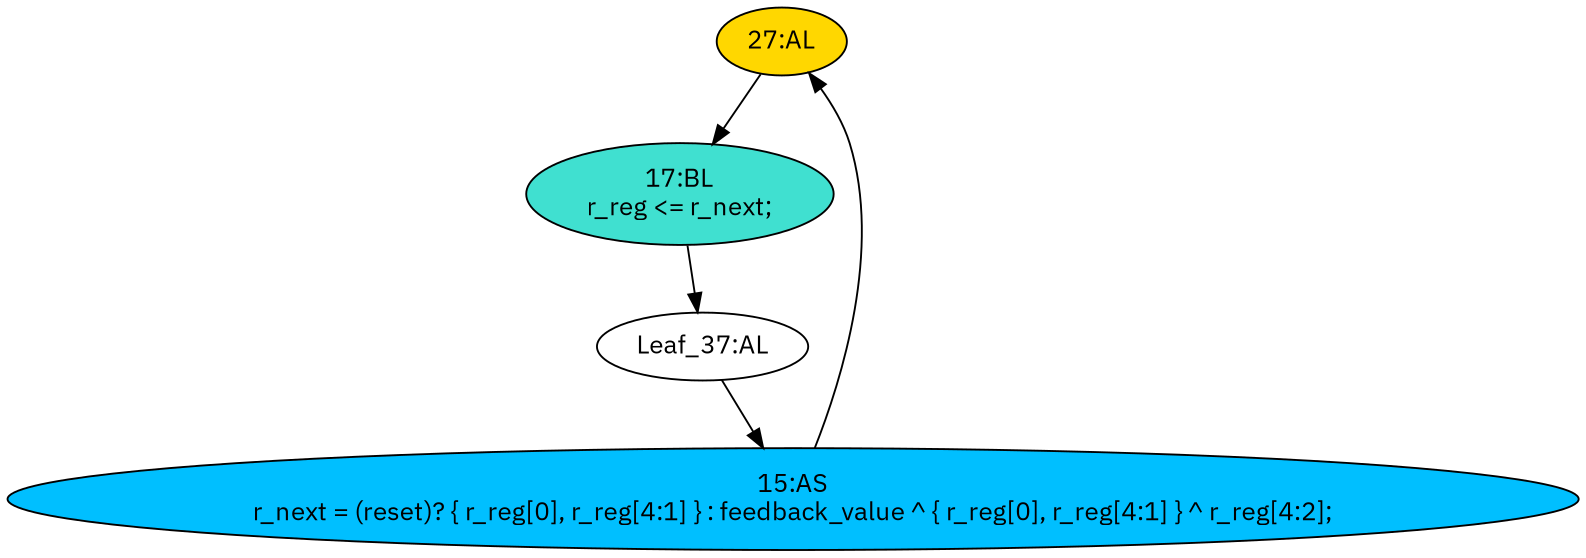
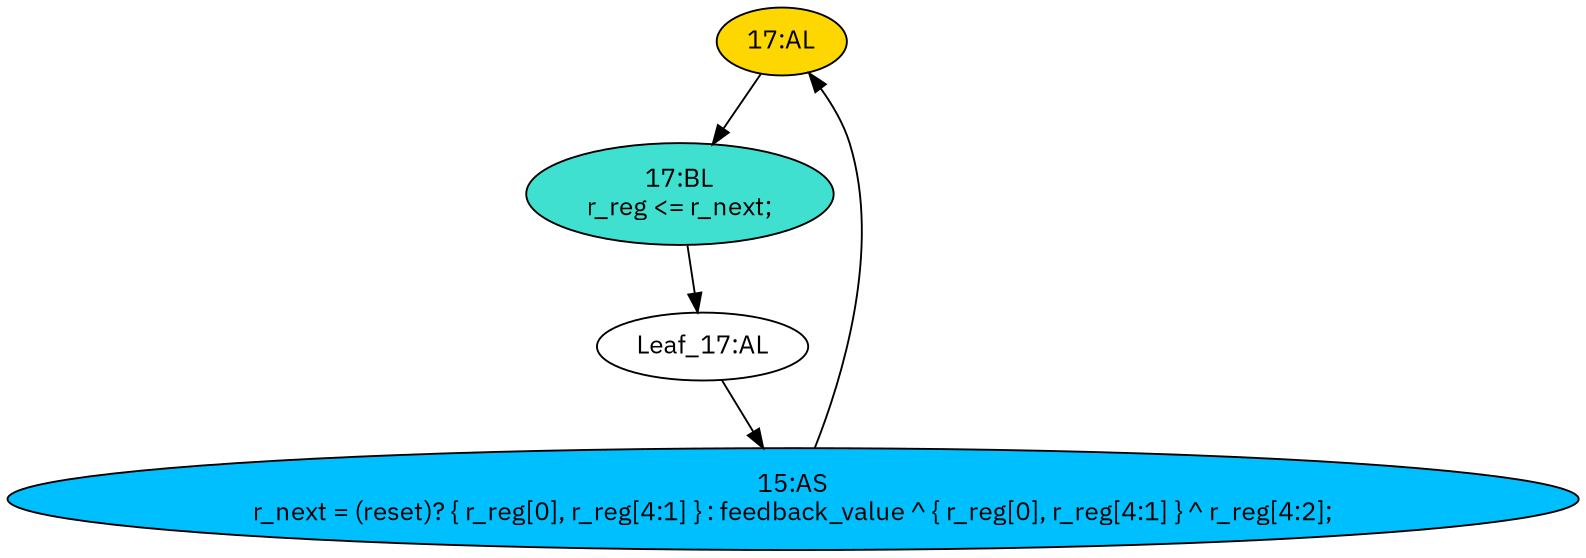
node "27:AL": label "27:AL" -> "17:AL"
node "Leaf_37:AL": label "Leaf_37:AL" -> "Leaf_17:AL"
